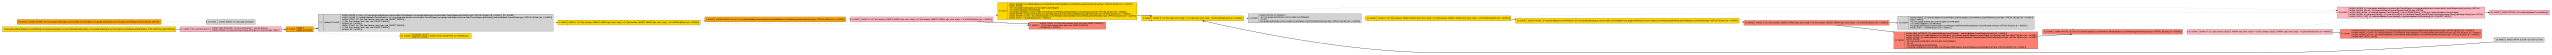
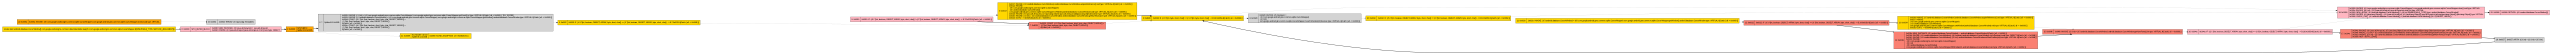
node "4: 0x0011": removed
edge "10: 0x002c" -> "11: 0x002e": removed
node "13: 0x0034": fillcolor lightgrey -> gold
node "1: 0x0005": text "DIRECT" -> "SYNTHETIC"
edge "17: 0x004c" -> "18: 0x0057": style dotted -> bold
